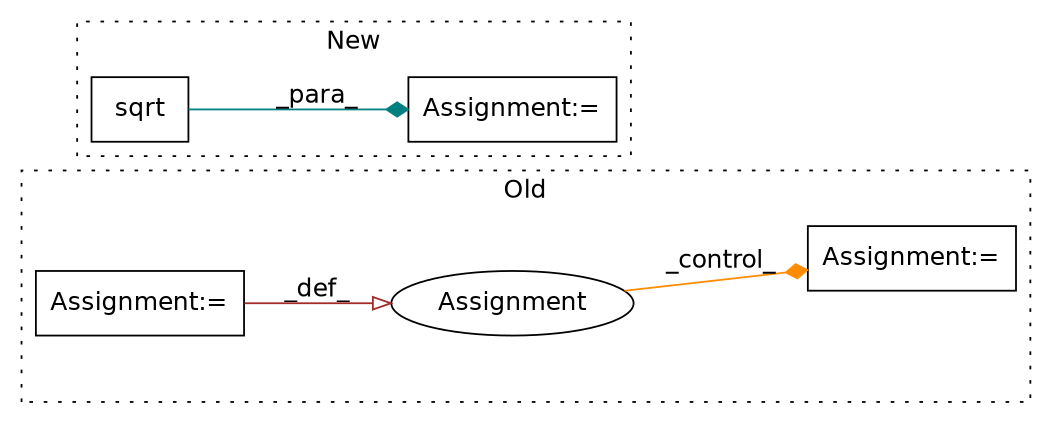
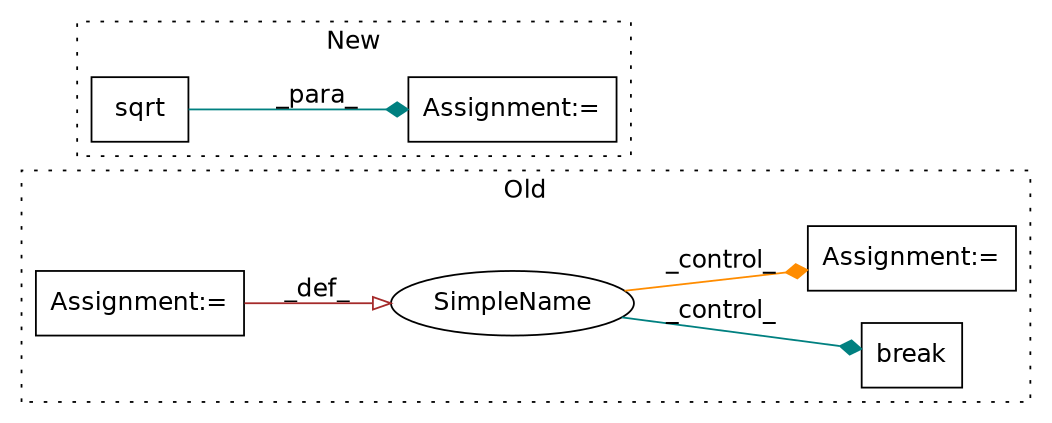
node "Assignment": label "Assignment" -> "SimpleName"
node "break": added
